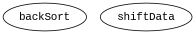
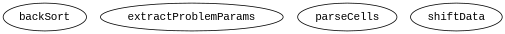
node "extractProblemParams": added
node "parseCells": added
